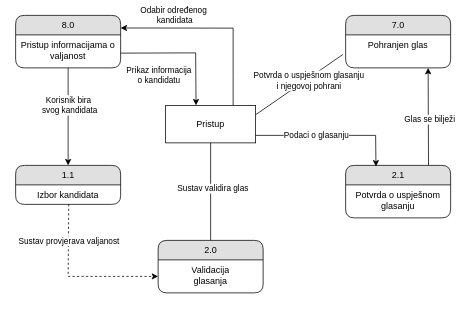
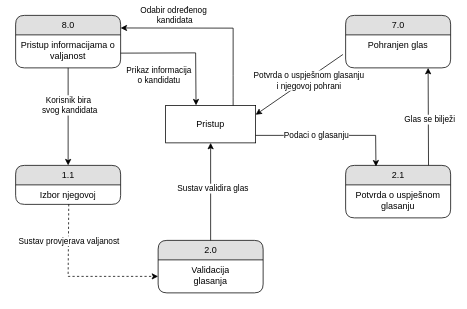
edge "Pohranjen glas" -- "Pristup": arrowhead none -> classic
edge "Pristup" -- "2.0": arrowhead none -> classic
node "Izbor kandidata": label "Izbor kandidata" -> "Izbor njegovoj"
